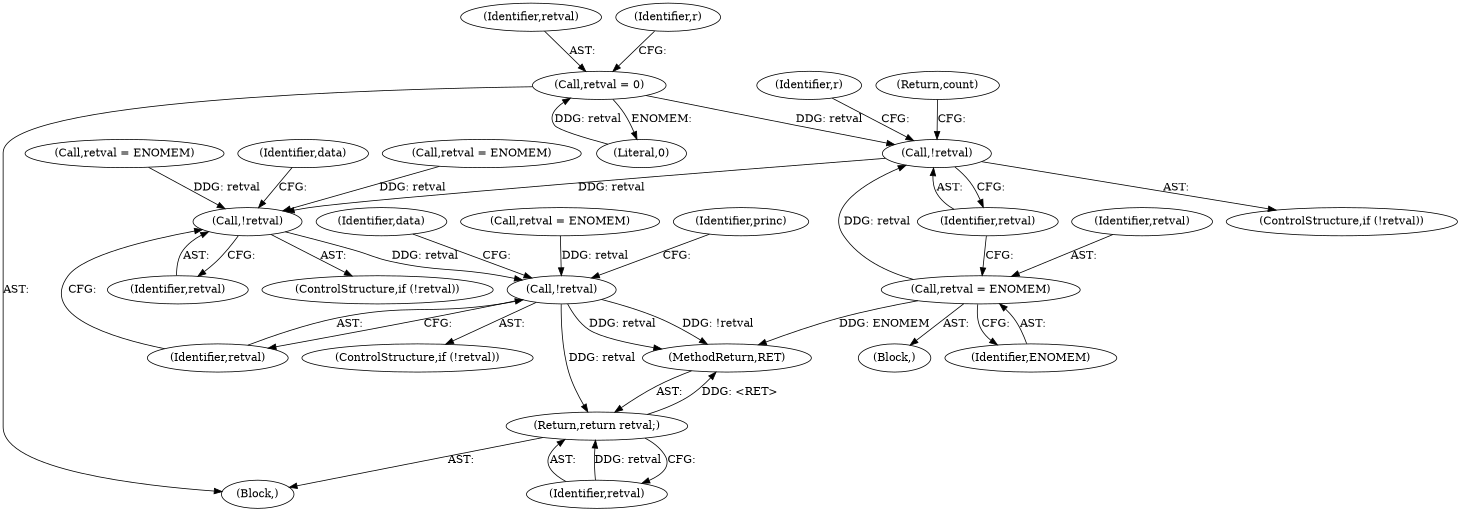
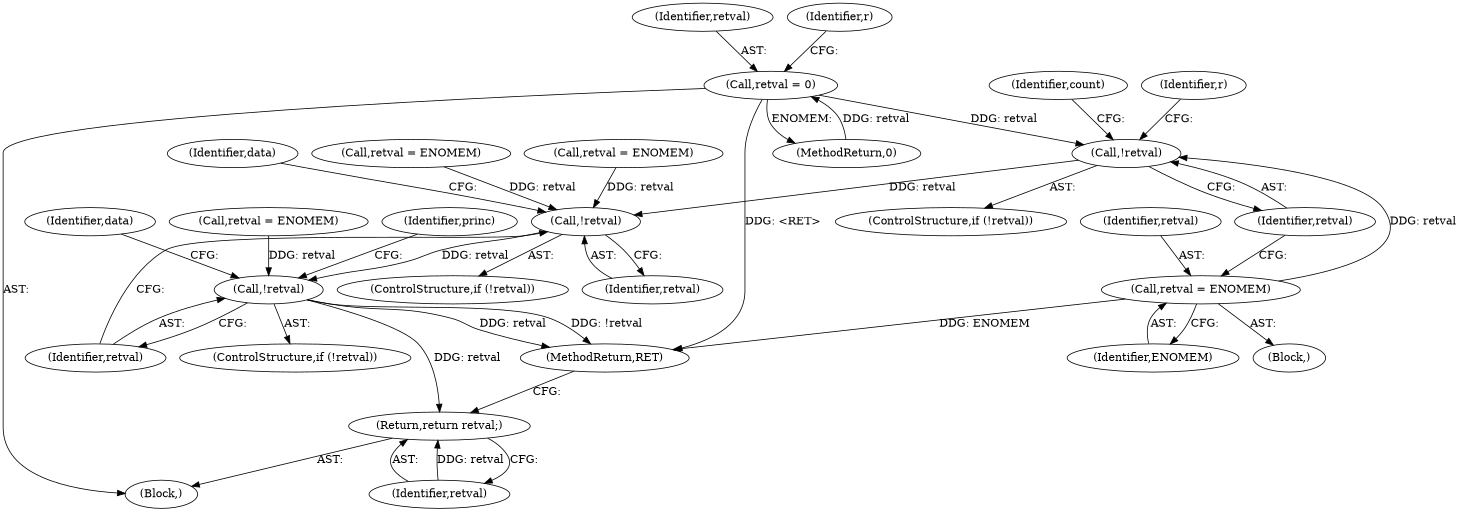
node "(Return,count)": label "(Return,count)" -> "(Identifier,count)"
node "(Literal,0)": label "(Literal,0)" -> "(MethodReturn,0)"
edge "(MethodReturn,RET)" -> "(Return,return retval;)": label "AST: " -> "CFG: "
edge "(Return,return retval;)" -> "(MethodReturn,RET)": now "(Call,retval = 0)" -> "(MethodReturn,RET)"
